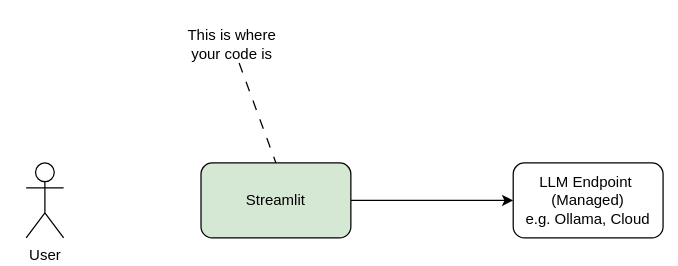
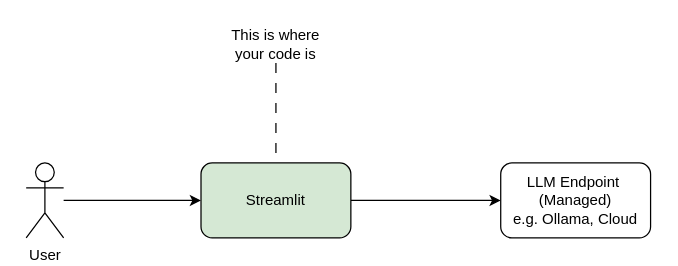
node "This is where your code is": moved (232, 44) -> (276, 44)
edge "User" -> "Streamlit": added
node "LLM Endpoint (Managed) e.g. Ollama, Cloud": moved (588, 201) -> (576, 201)
